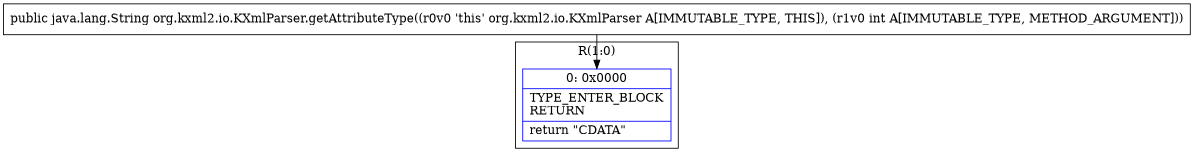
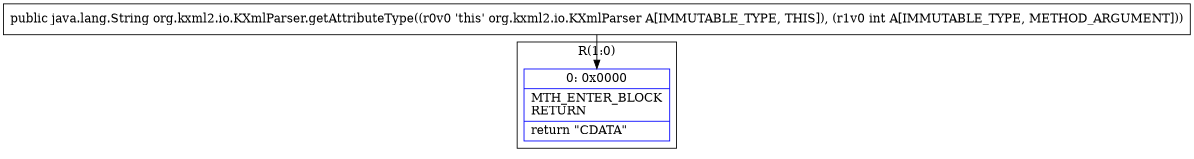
node "0: 0x0000": text "TYPE_ENTER_BLOCK" -> "MTH_ENTER_BLOCK"
